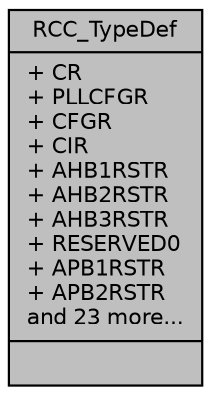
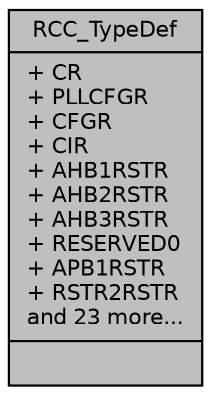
node "RCC_TypeDef": text "+ APB2RSTR" -> "+ RSTR2RSTR"
